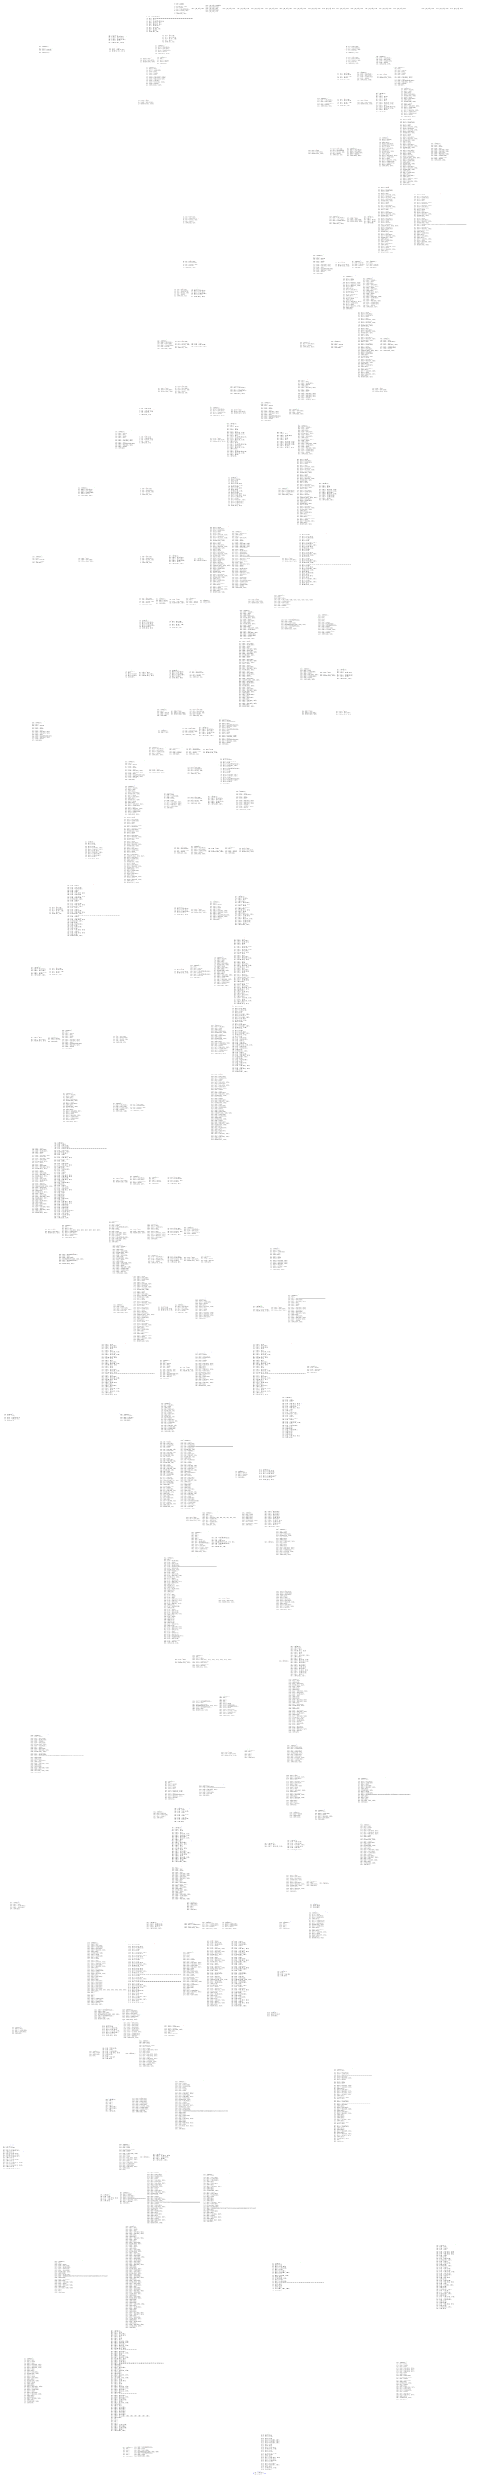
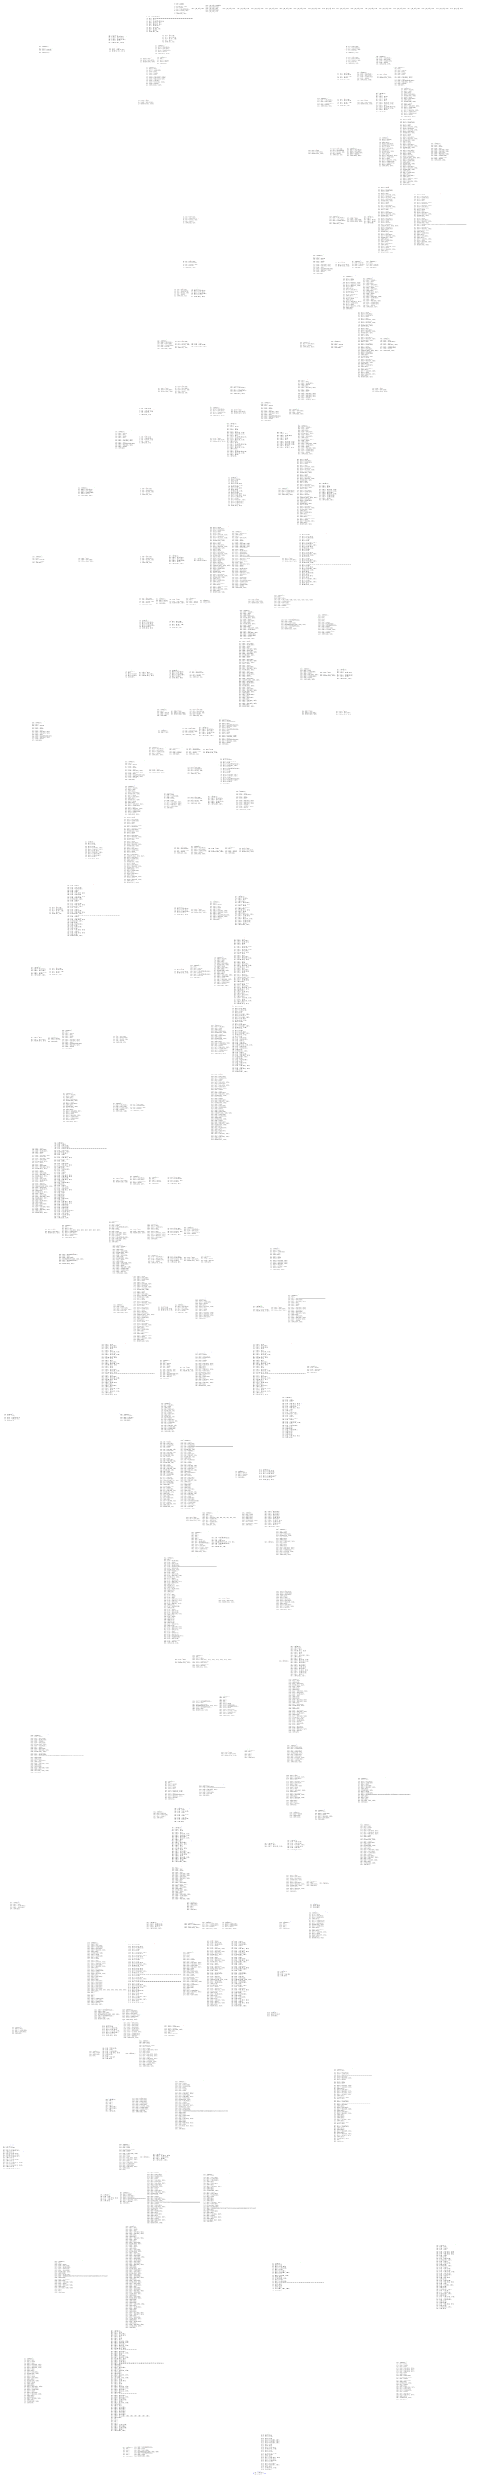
node "1671: [NO_SSA] STOP": added
